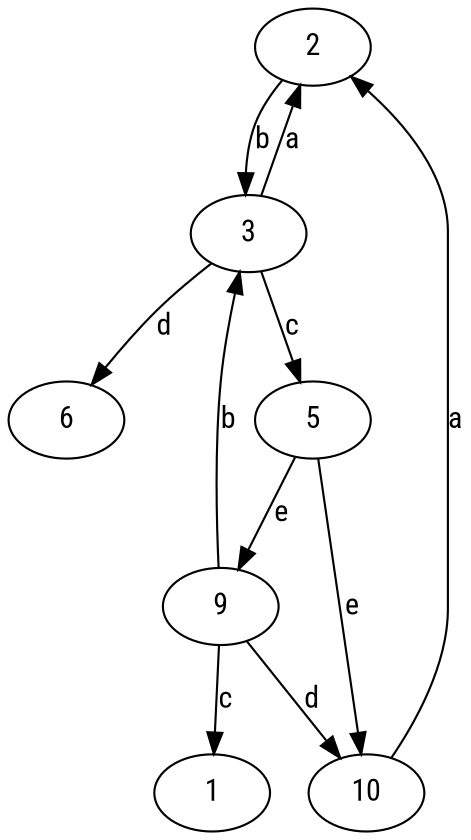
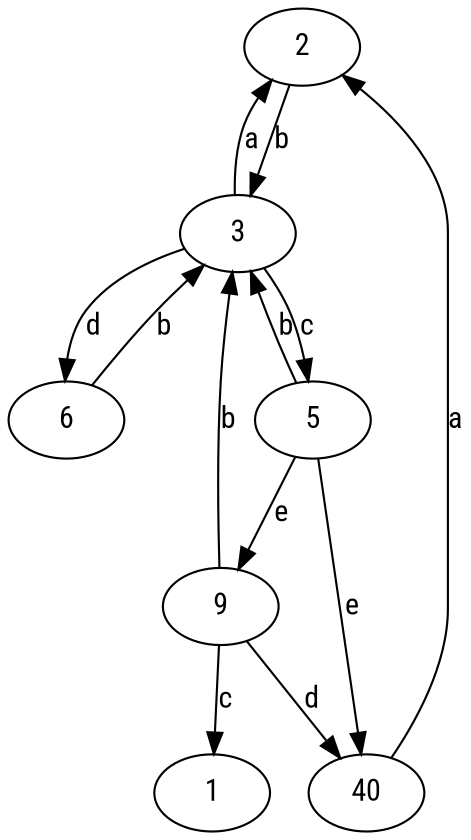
edge "6" -> "3": added, label "b"
edge "5" -> "3": added, label "b"
node "10": label "10" -> "40"
